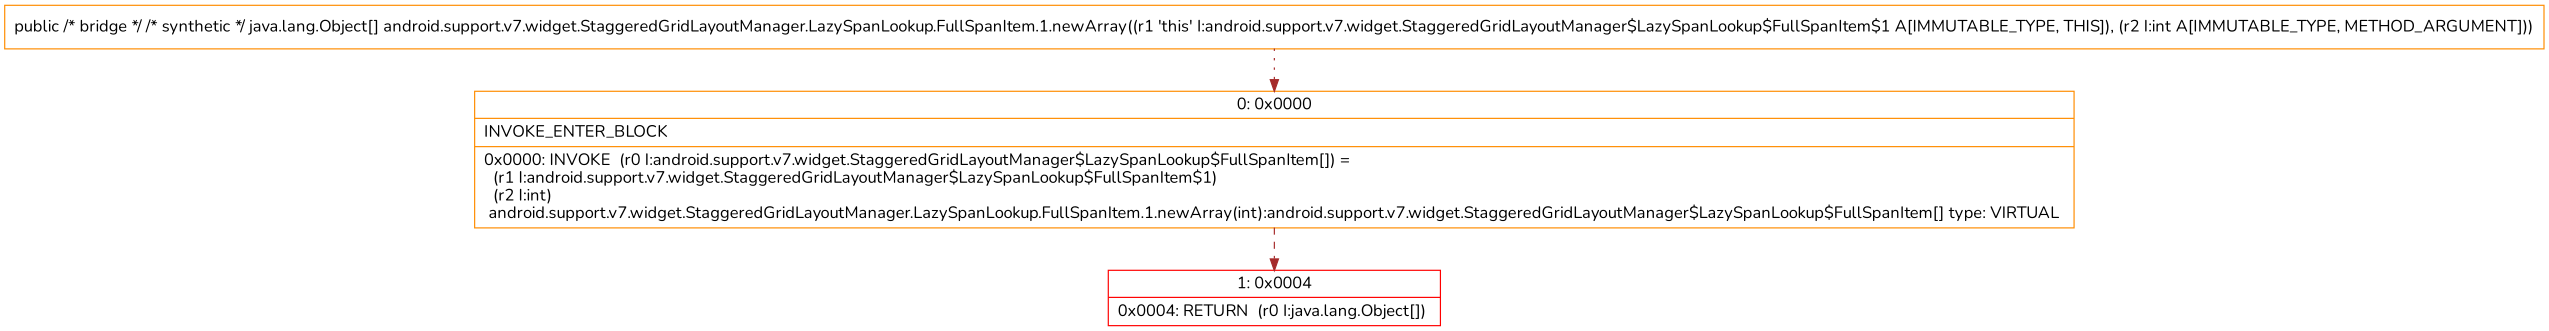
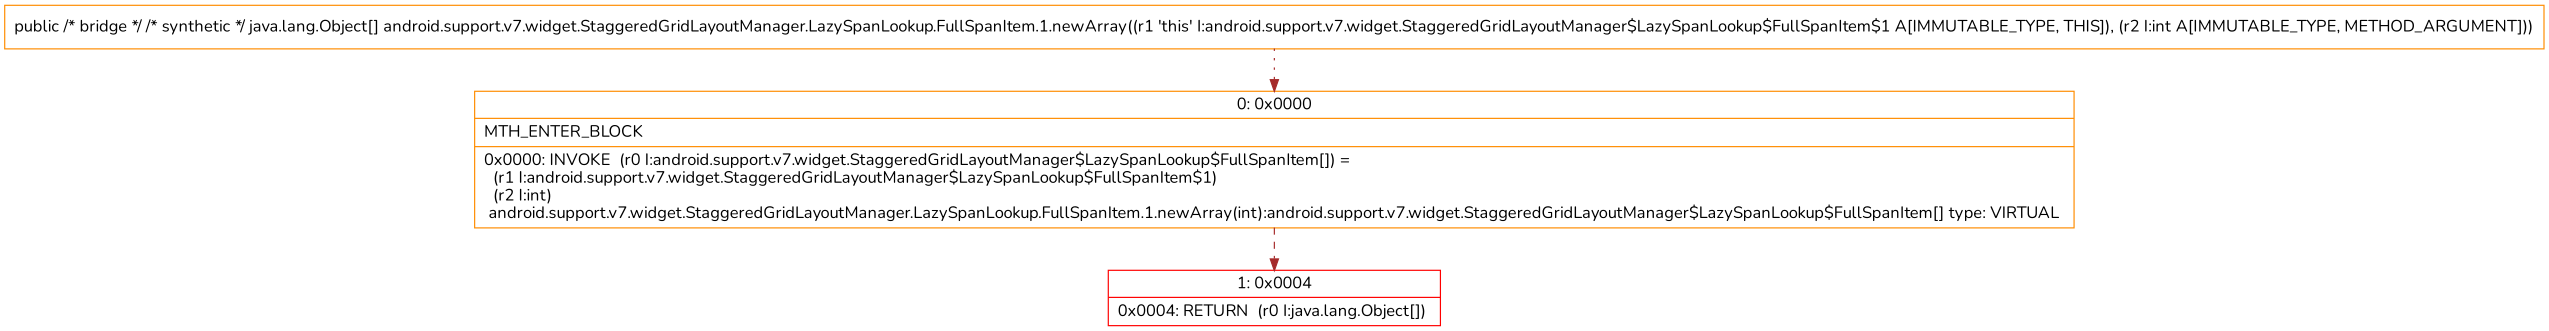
node "0: 0x0000": text "INVOKE_ENTER_BLOCK" -> "MTH_ENTER_BLOCK"
